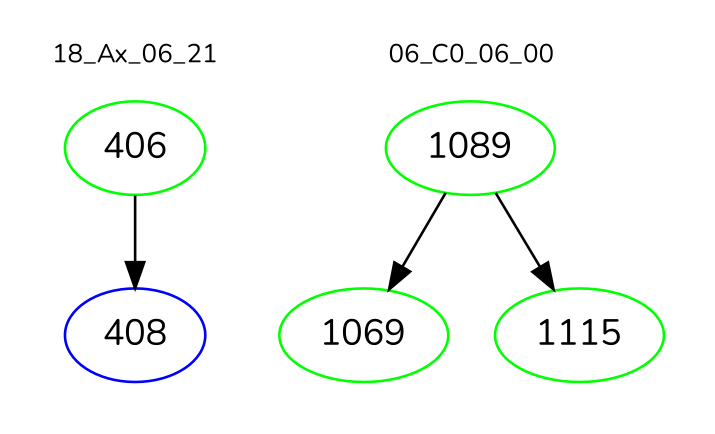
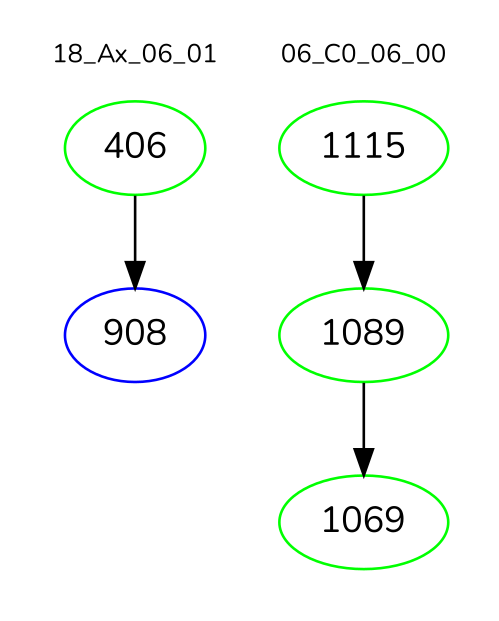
cluster "18_Ax_06_21": label "18_Ax_06_21" -> "18_Ax_06_01"
edge "1089" -> "1115": reversed
node "408": label "408" -> "908"
